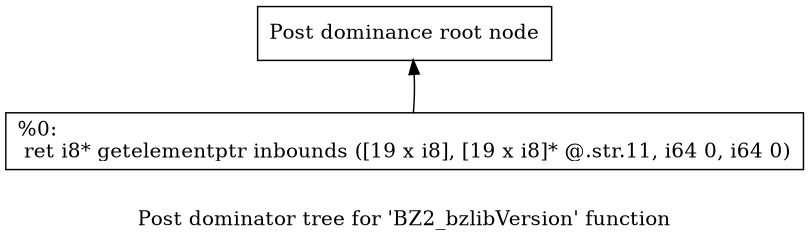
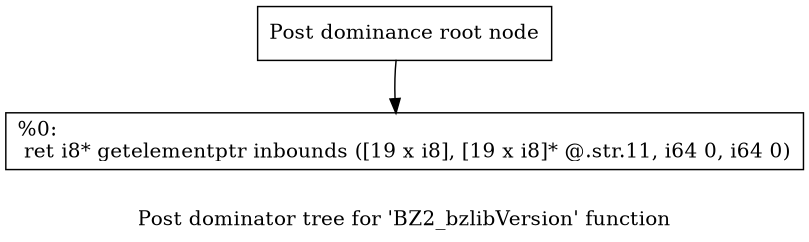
edge "%0:" -> "Post dominance root node": reversed
